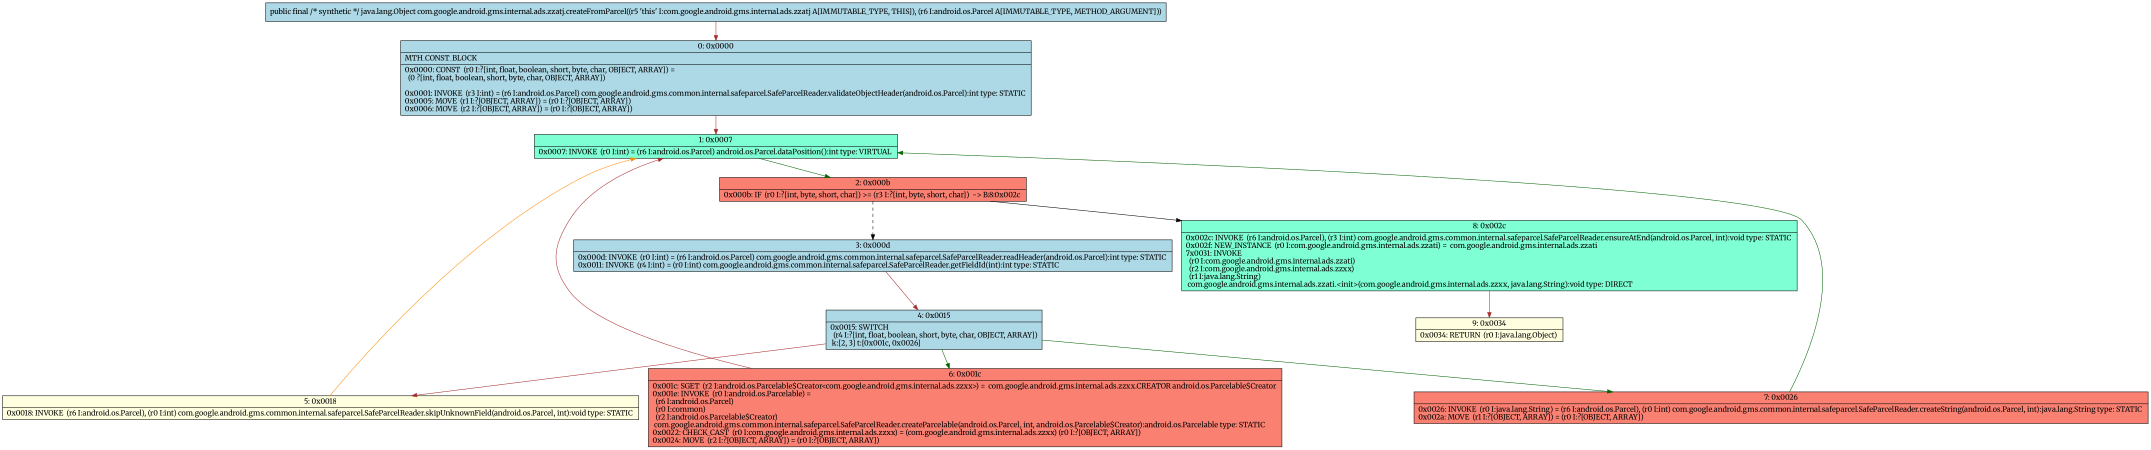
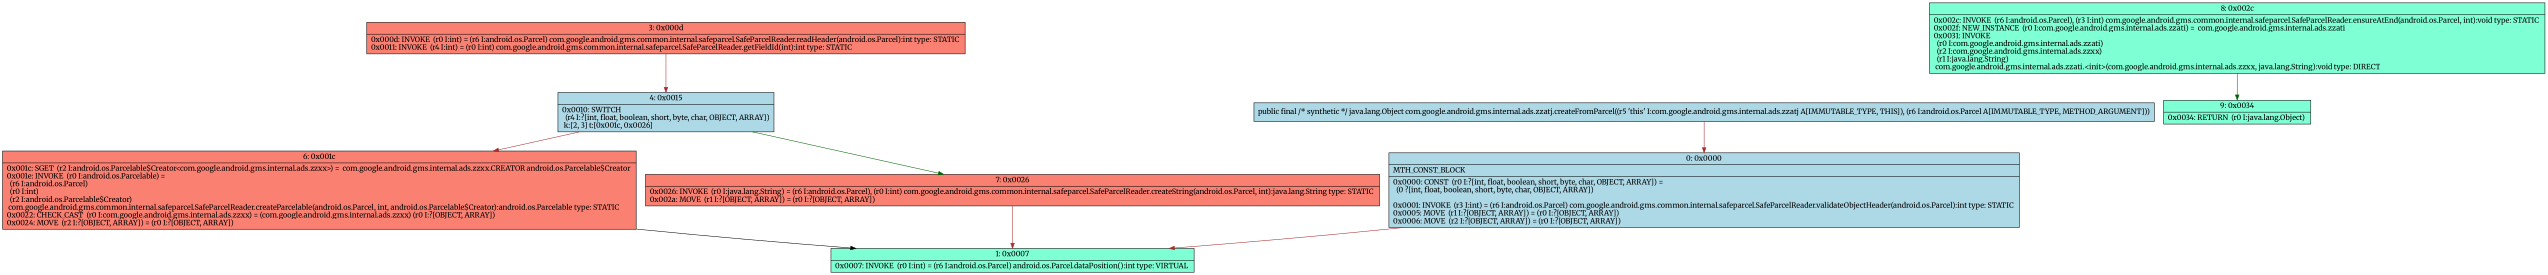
edge "7: 0x0026" -> "1: 0x0007": color darkgreen -> brown
node "2: 0x000b": removed
node "8: 0x002c": text "7x0031: INVOKE" -> "0x0031: INVOKE"
node "3: 0x000d": fillcolor lightblue -> salmon
edge "6: 0x001c" -> "1: 0x0007": color brown -> black
edge "8: 0x002c" -> "9: 0x0034": color brown -> darkgreen
node "4: 0x0015": text "0x0015: SWITCH" -> "0x0010: SWITCH"
node "9: 0x0034": fillcolor lightyellow -> aquamarine
edge "4: 0x0015" -> "6: 0x001c": color darkgreen -> brown
node "5: 0x0018": removed
node "6: 0x001c": text "(r0 I:common)" -> "(r0 I:int)"
